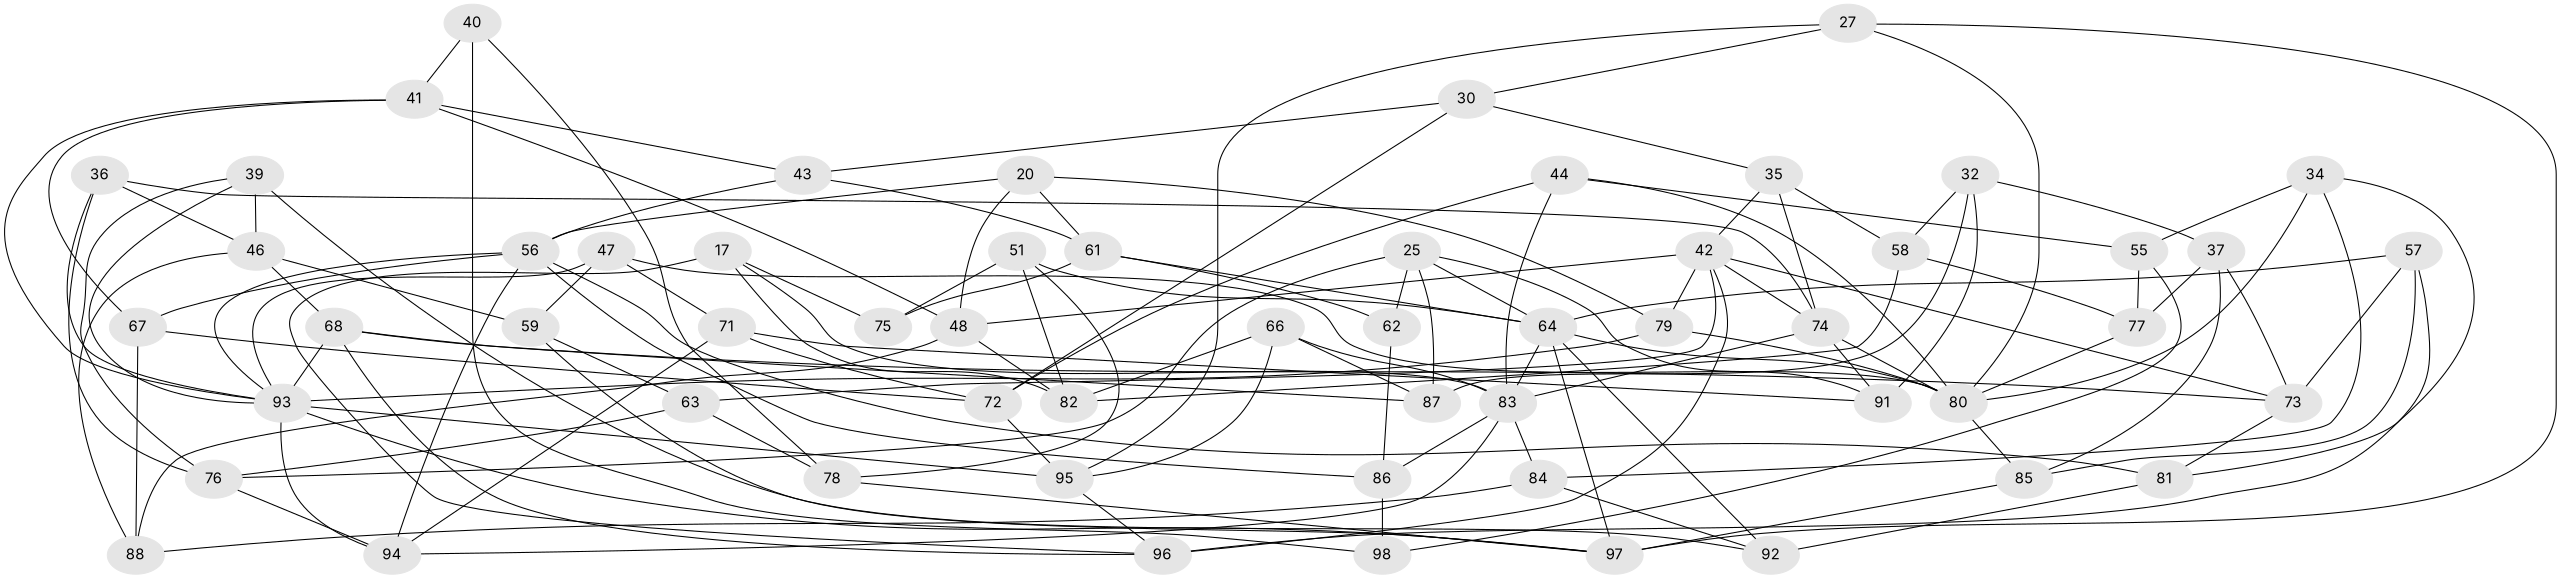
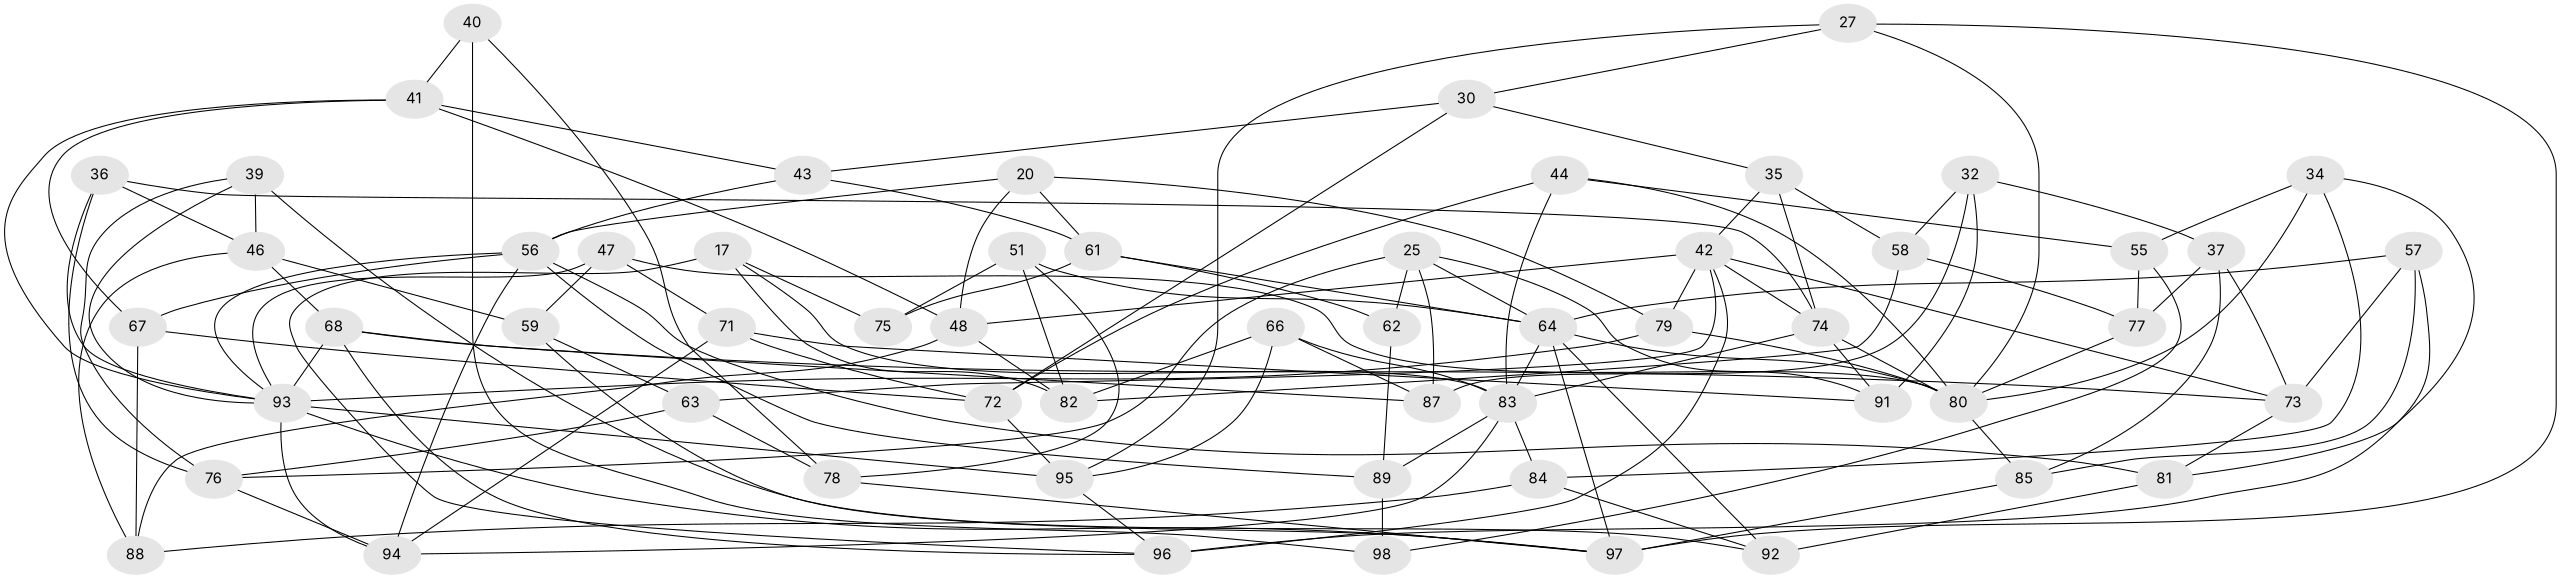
node "86": label "86" -> "89"
